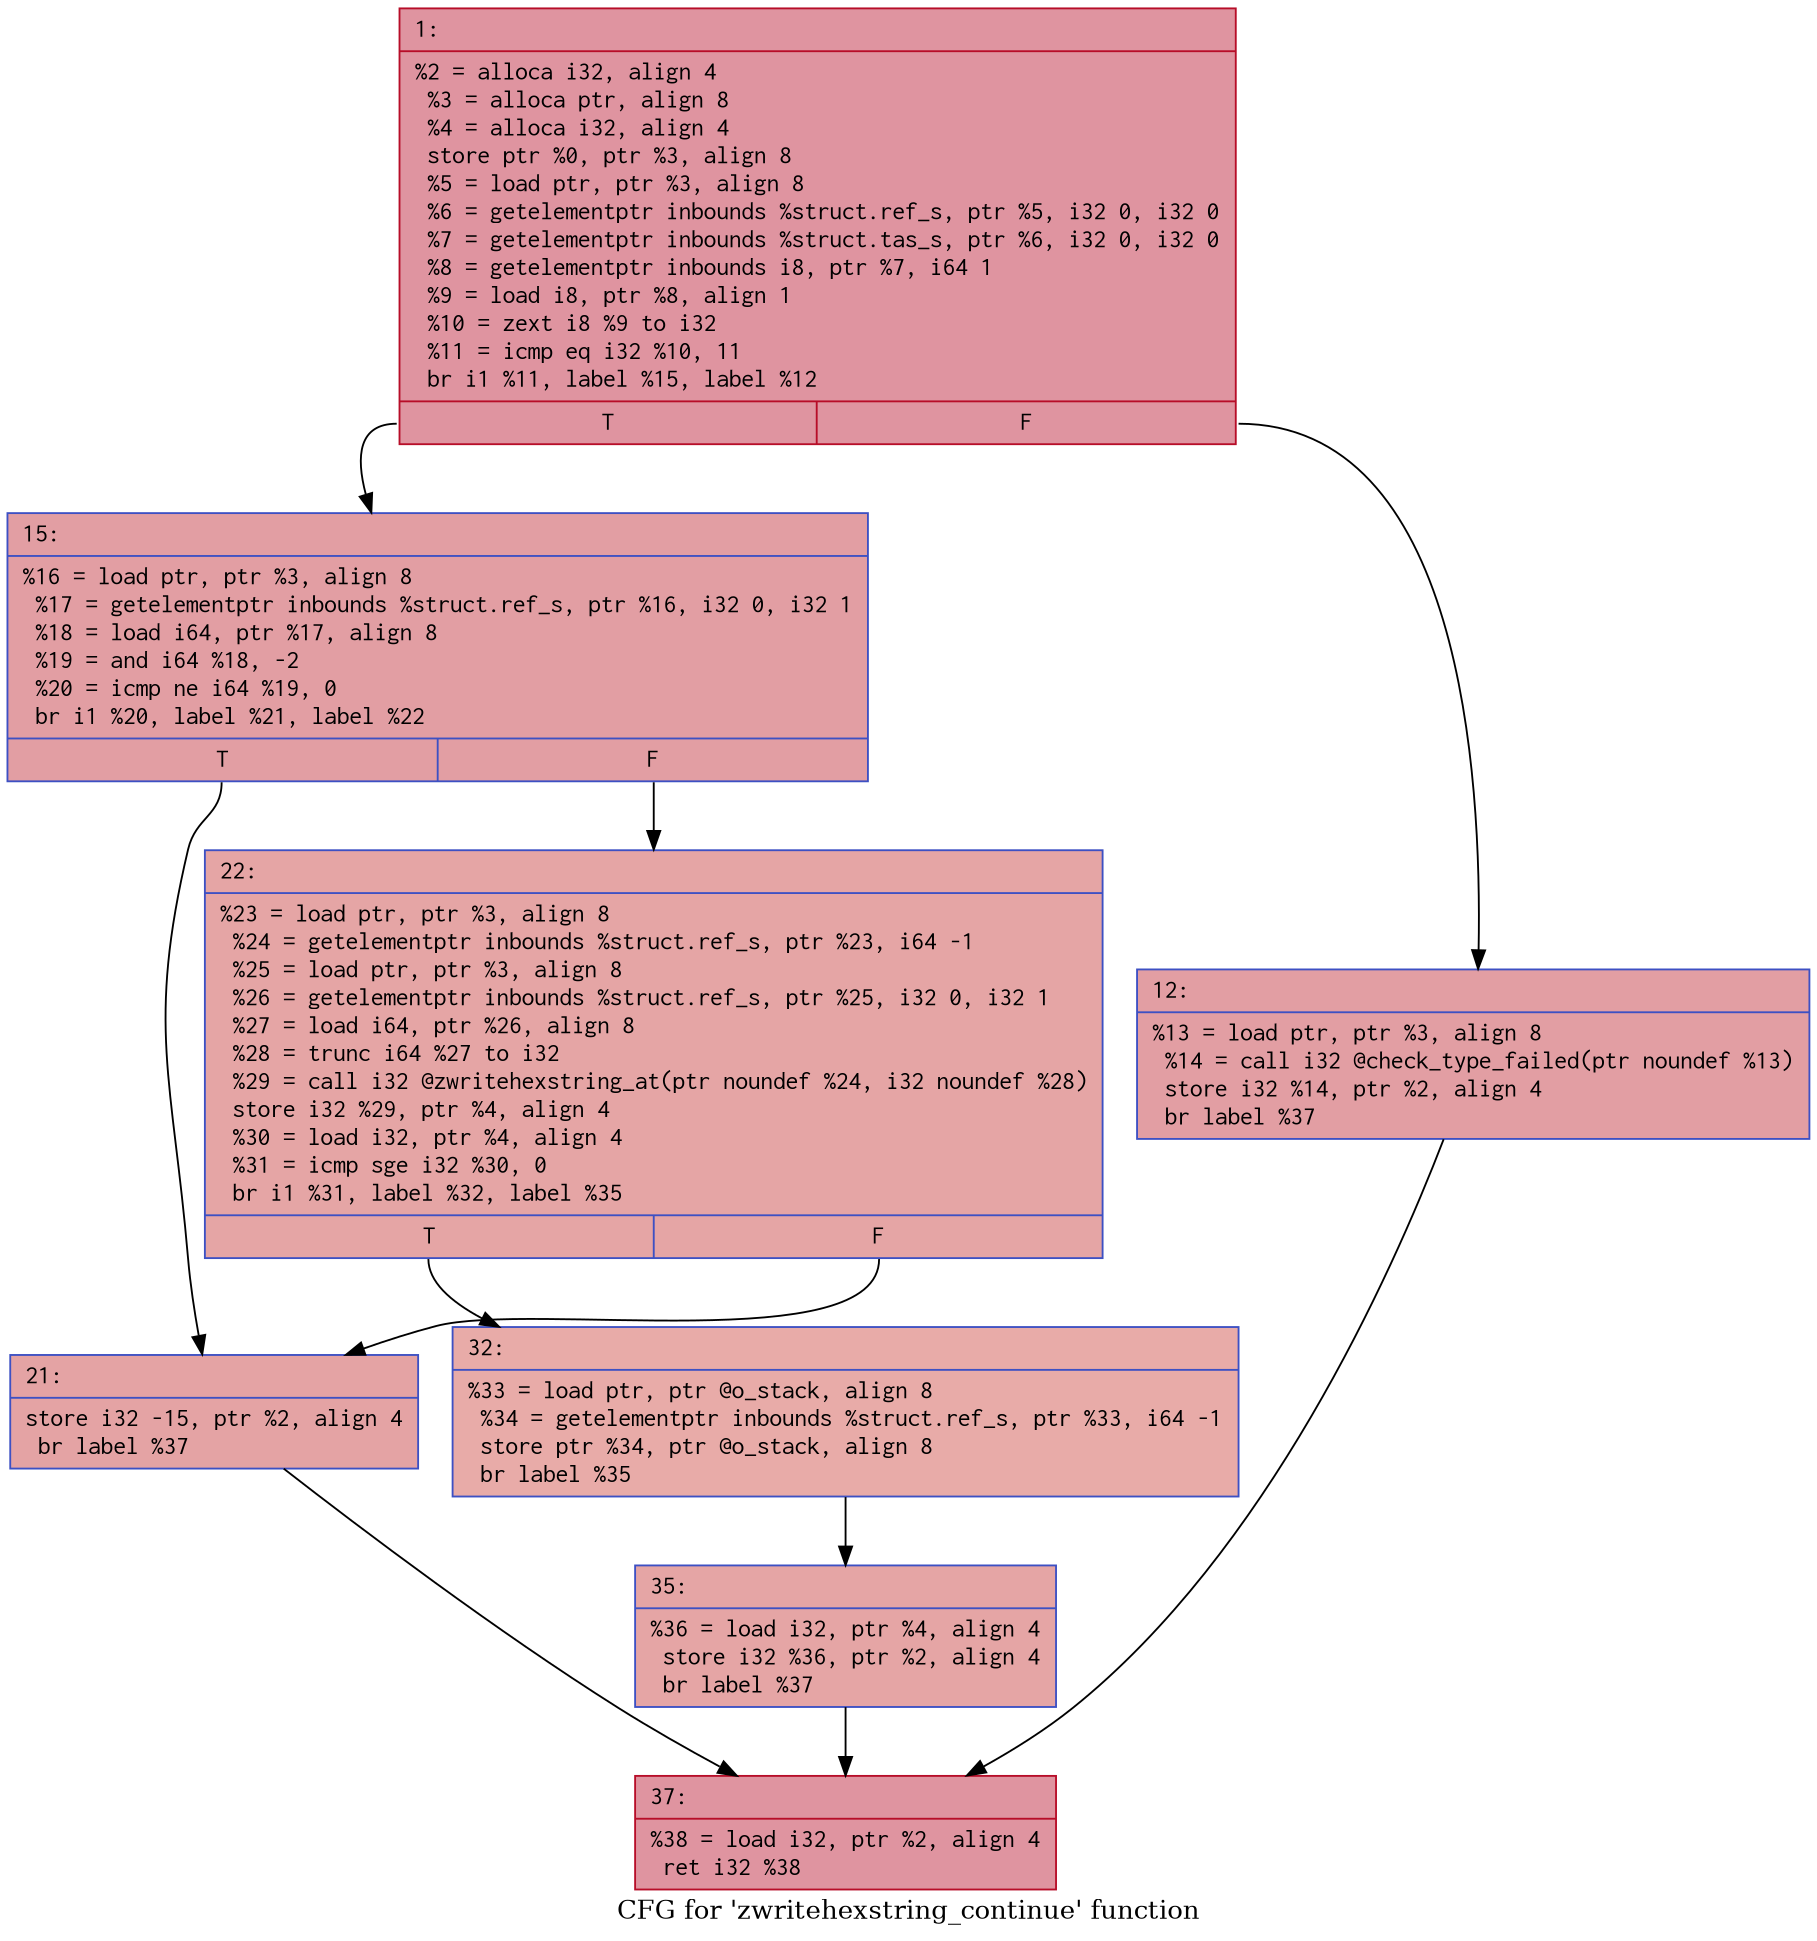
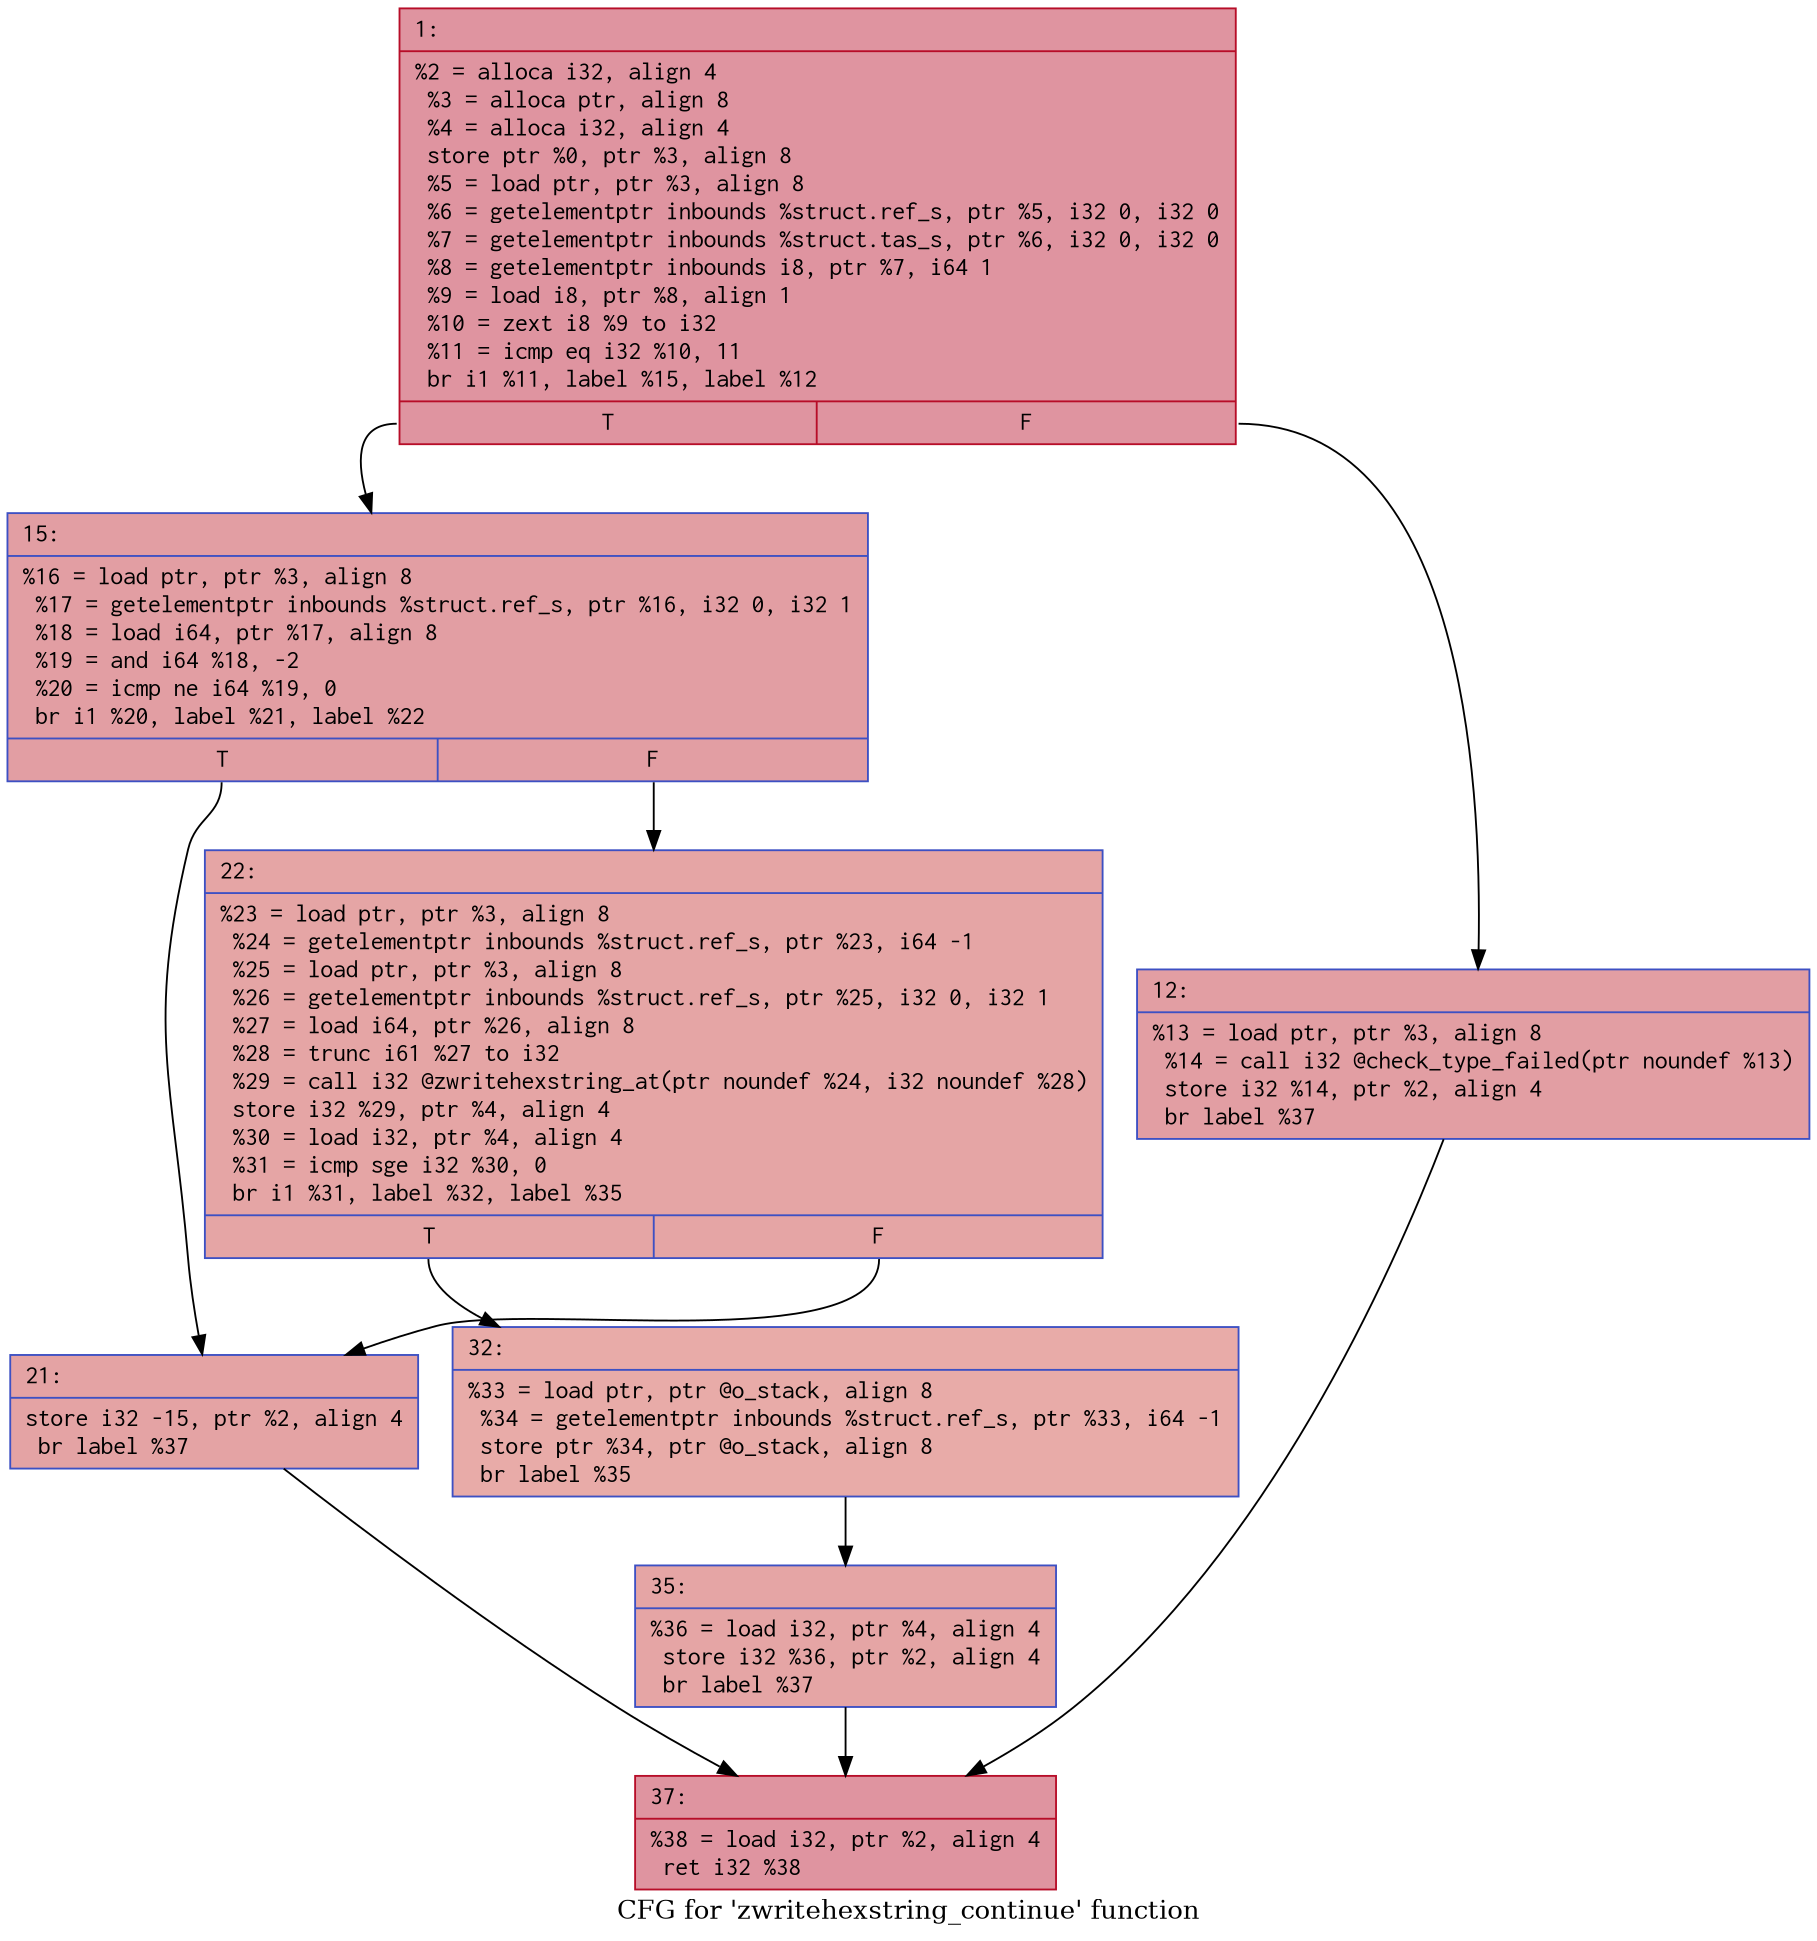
node "22:": text "%28 = trunc i64 %27 to i32" -> "%28 = trunc i61 %27 to i32"
